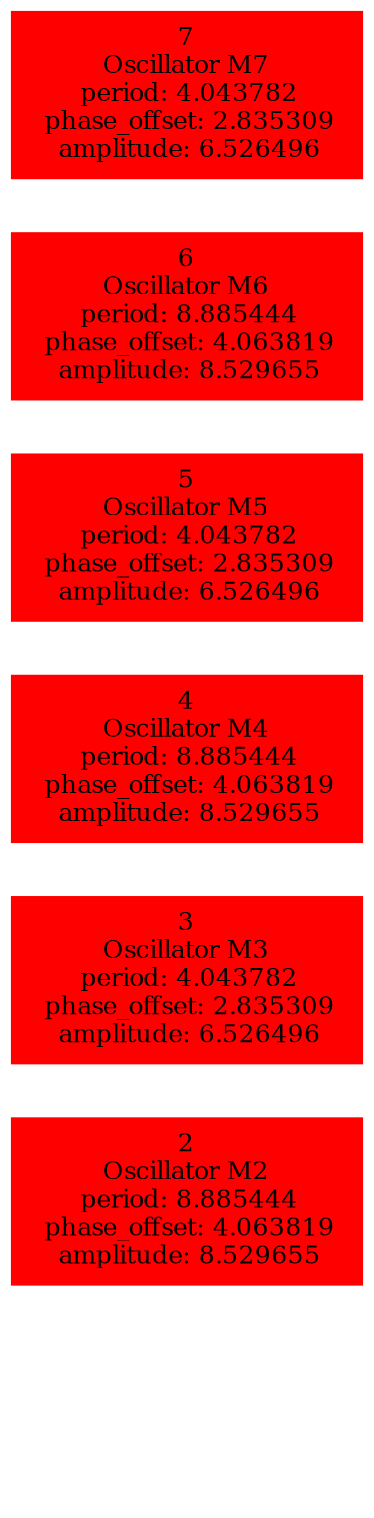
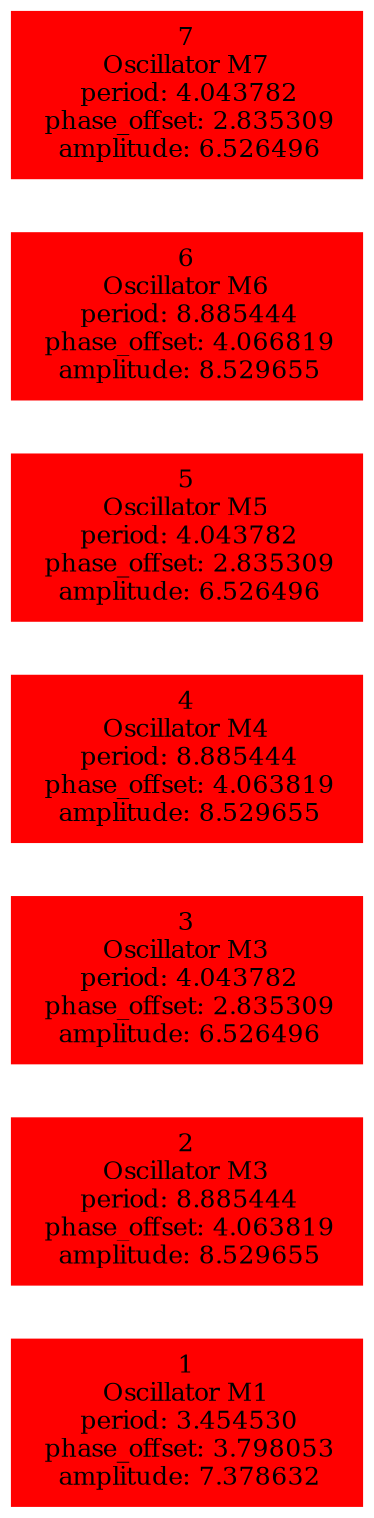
node "6": text "phase_offset: 4.063819" -> "phase_offset: 4.066819"
node "2": text "Oscillator M2" -> "Oscillator M3"
node "1": added
